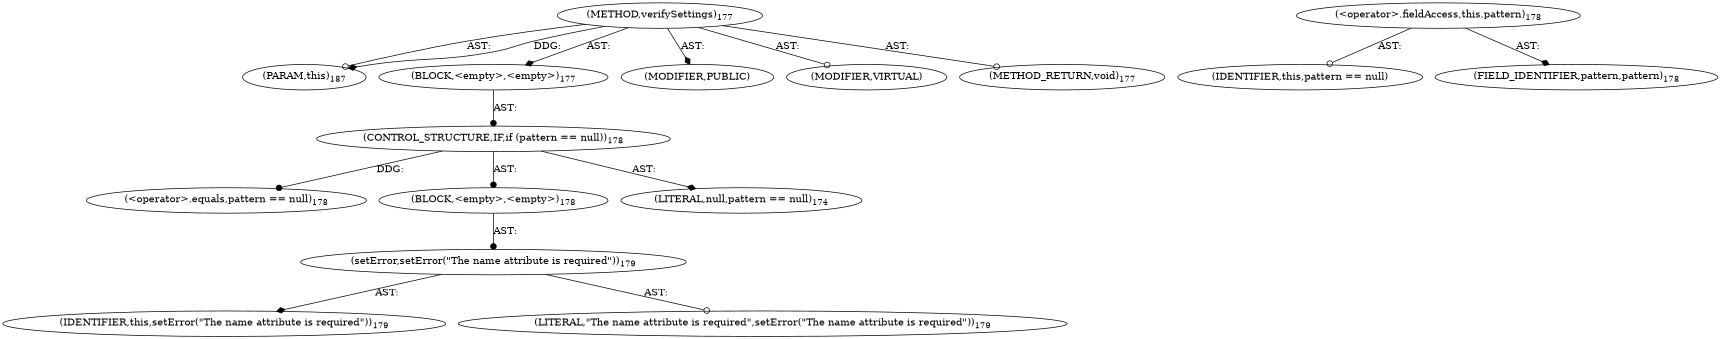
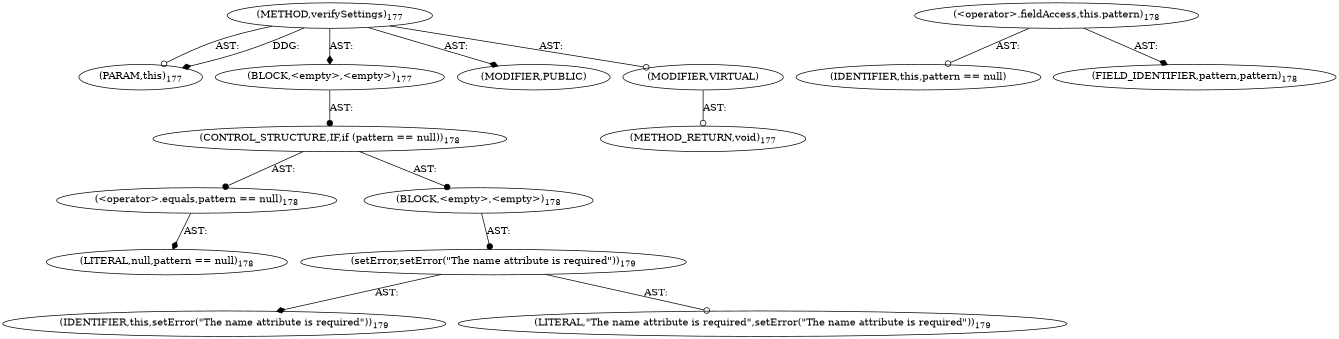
edge "(METHOD,verifySettings)" -> "(METHOD_RETURN,void)": now "(MODIFIER,VIRTUAL)" -> "(METHOD_RETURN,void)"
node "(PARAM,this)": text "187" -> "177"
edge "(CONTROL_STRUCTURE,IF,if (pattern == null))" -> "(LITERAL,null,pattern == null)": now "(<operator>.equals,pattern == null)" -> "(LITERAL,null,pattern == null)"
edge "(CONTROL_STRUCTURE,IF,if (pattern == null))" -> "(<operator>.equals,pattern == null)": label "DDG: " -> "AST: "
node "(LITERAL,null,pattern == null)": text "174" -> "178"
